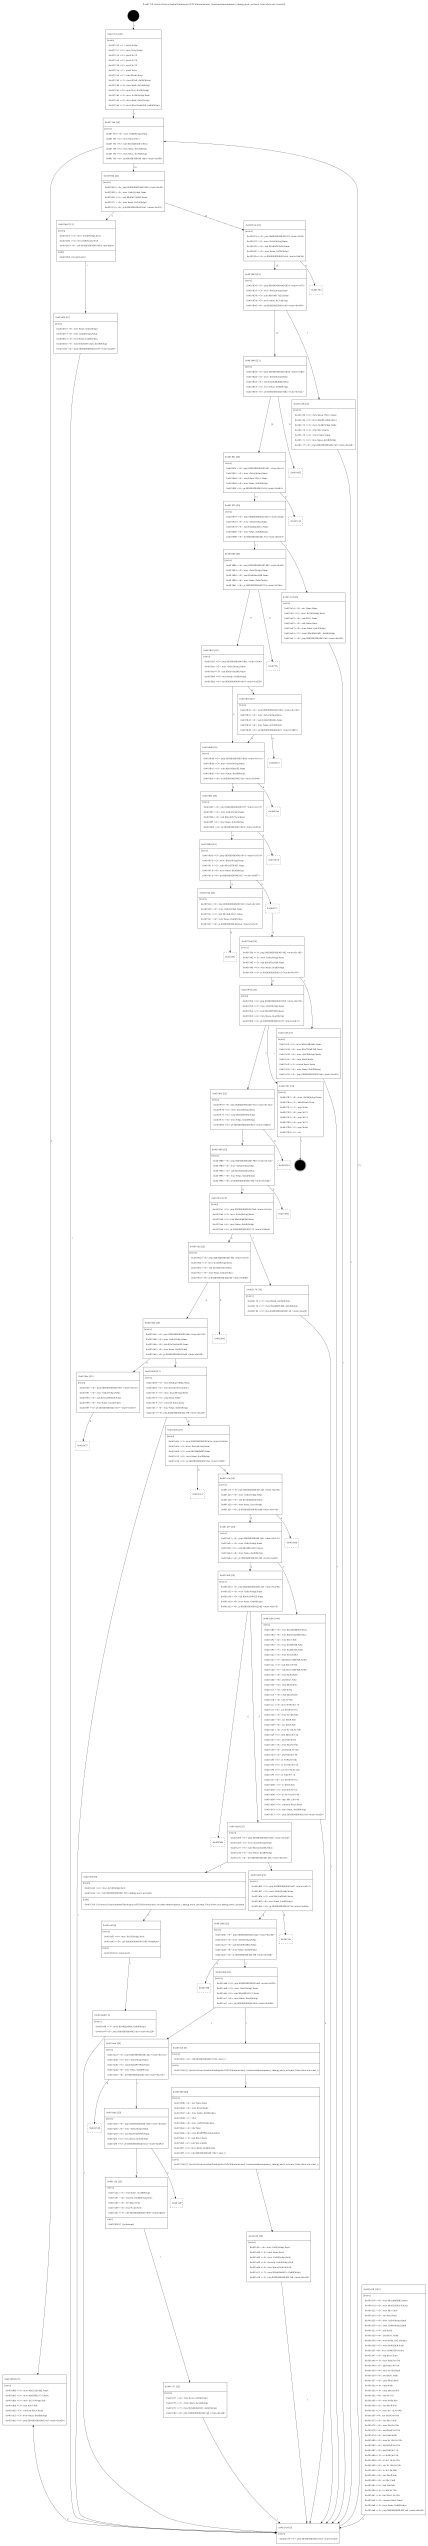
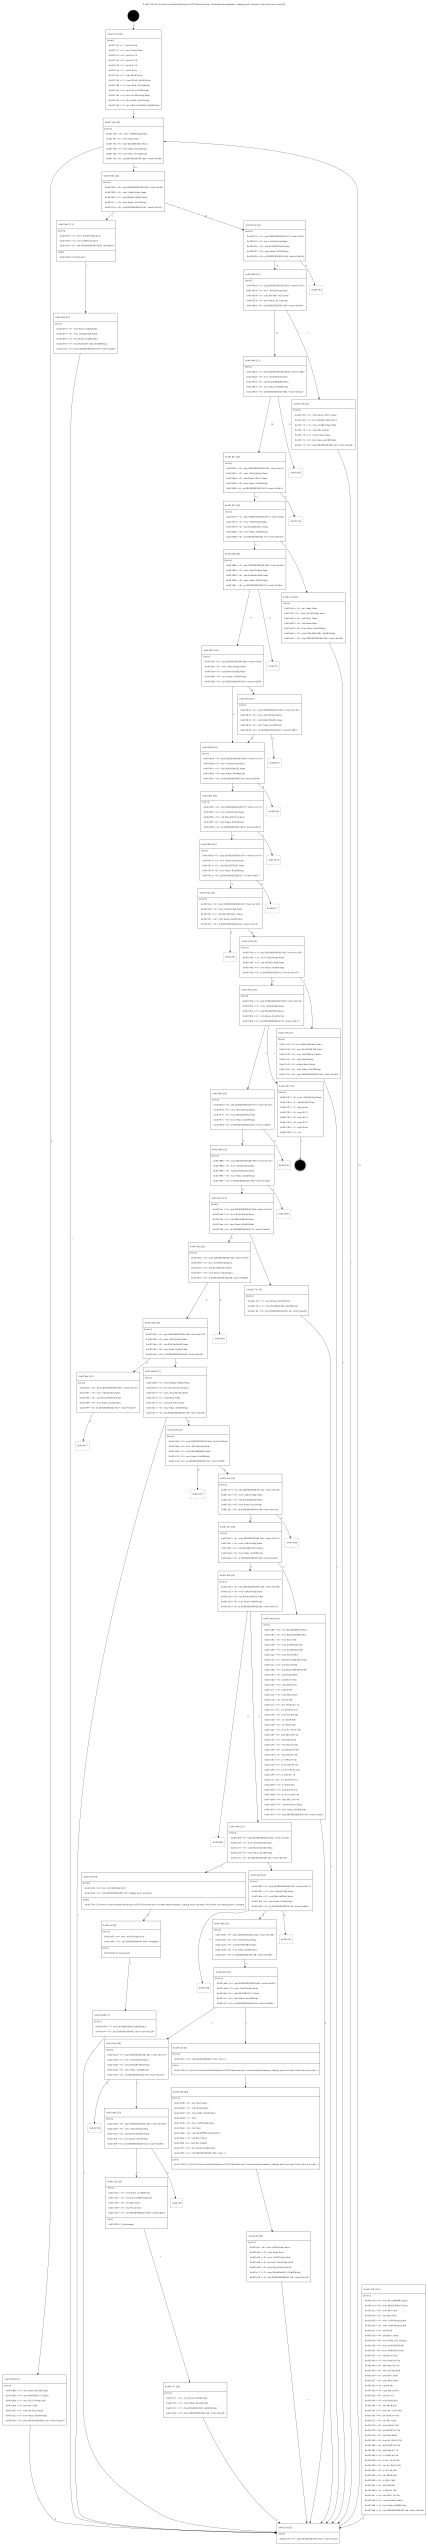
edge "0x402017" -> "0x40193d [25]": now "0x401924 [25]" -> "0x40193d [25]"
edge "0x401a9b [25]" -> "0x402168": now "0x401a82 [25]" -> "0x402168"
edge "0x4021e9 [5]" -> "0x401db0 [27]": reversed
